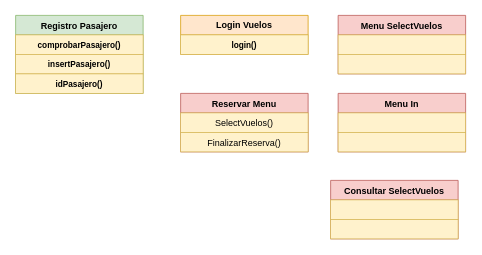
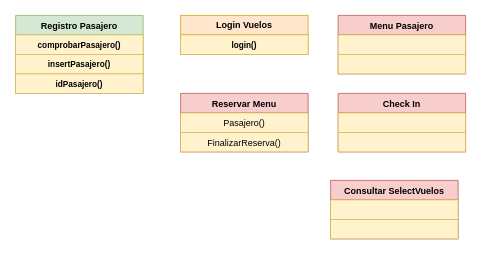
node "Menu SelectVuelos": label "Menu SelectVuelos" -> "Menu Pasajero"
node "Menu In": label "Menu In" -> "Check In"
node "SelectVuelos()": label "SelectVuelos()" -> "Pasajero()"
